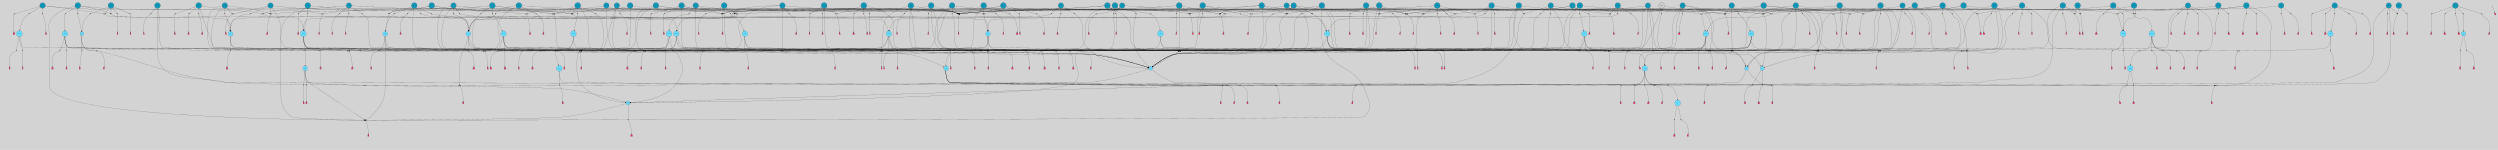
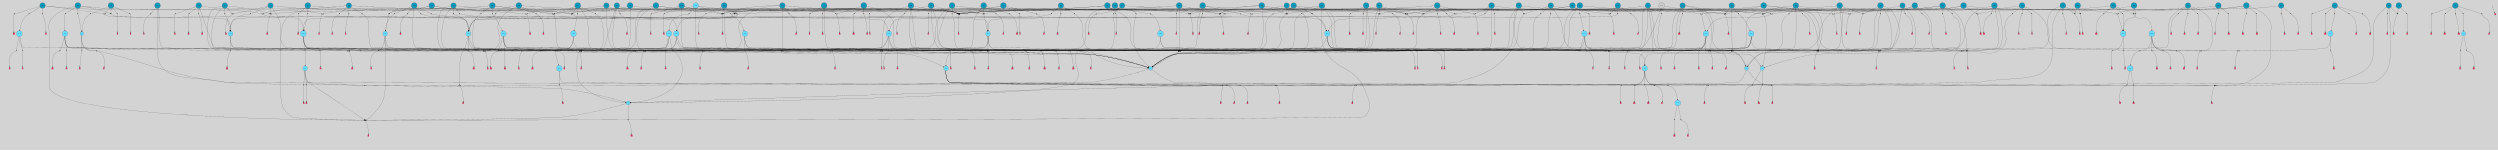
node "T352": fillcolor #1199bb -> #66ddff
